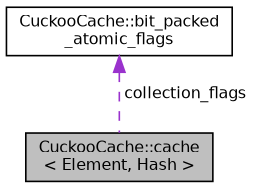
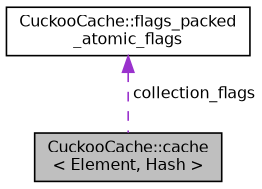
node "CuckooCache::bit_packed _atomic_flags": label "CuckooCache::bit_packed _atomic_flags" -> "CuckooCache::flags_packed _atomic_flags"
